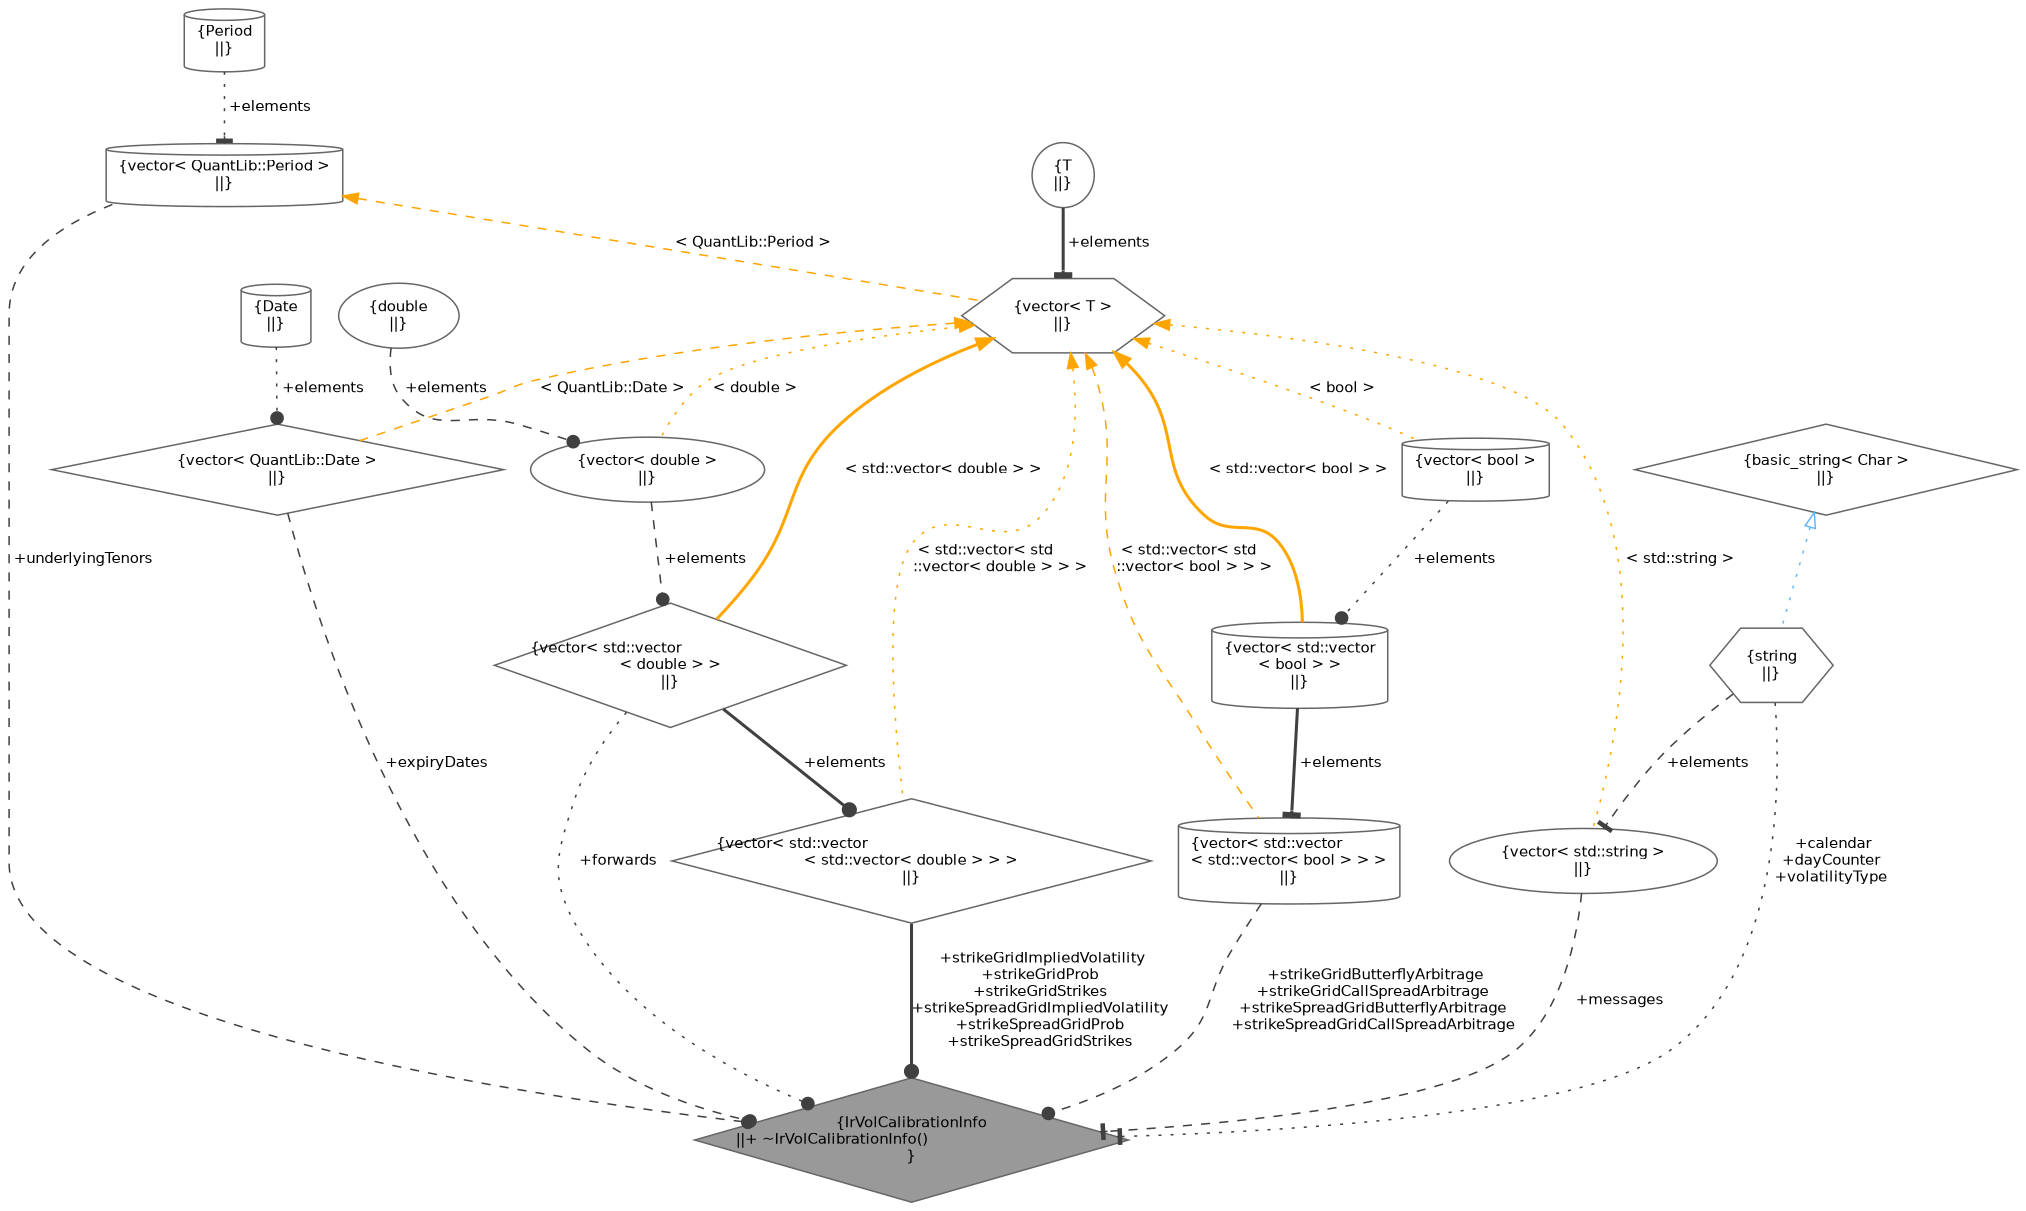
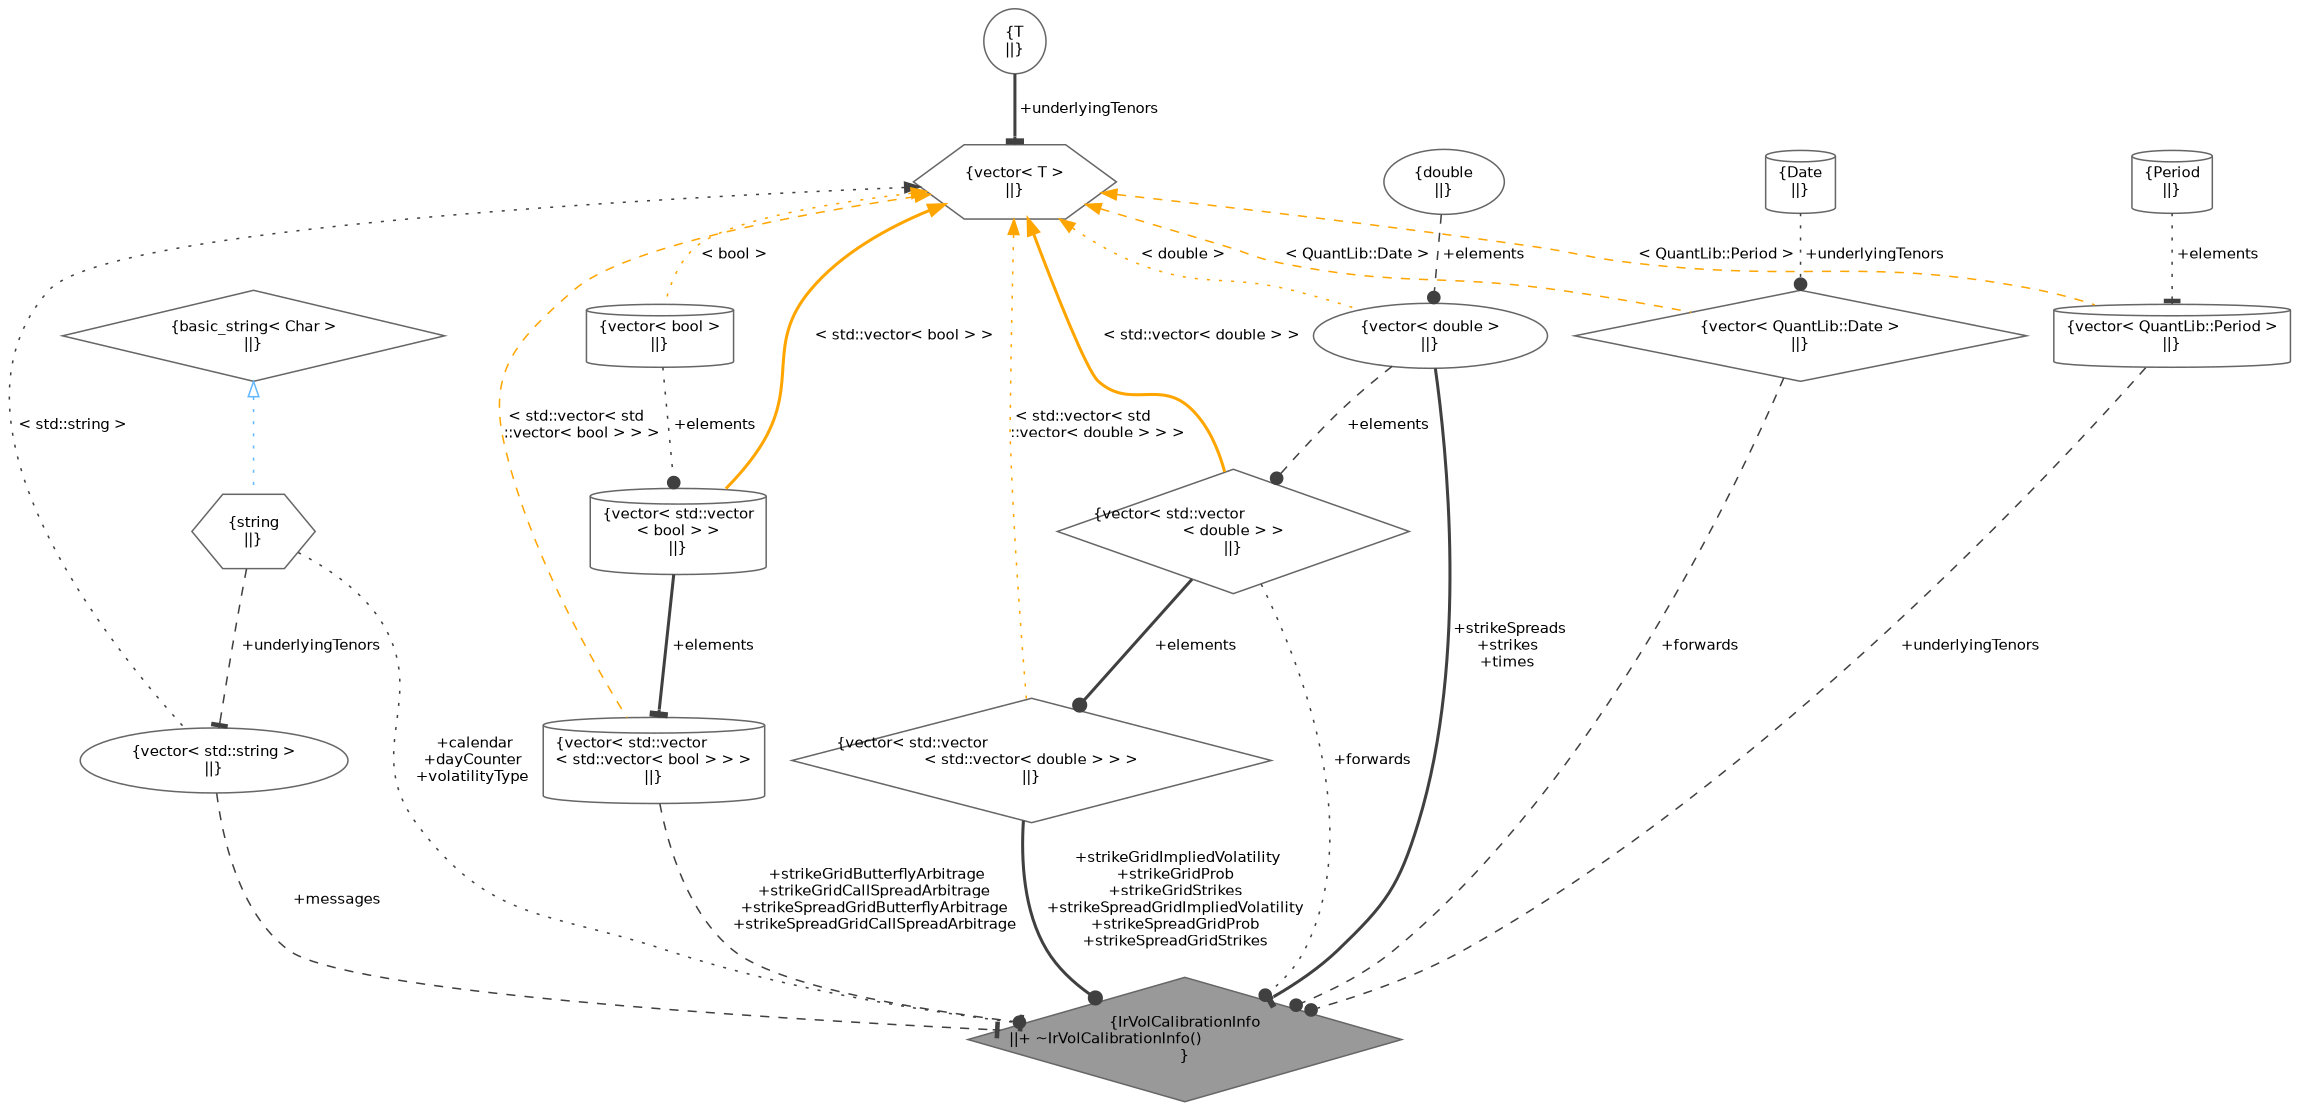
edge "{T ||}" -> "{vector< T > ||}": label " +elements" -> " +underlyingTenors"
edge "{vector< T > ||}" -> "{vector< QuantLib::Period > ||}": reversed
edge "{Date ||}" -> "{vector< QuantLib::Date > ||}": label " +elements" -> " +underlyingTenors"
edge "{vector< std::string > ||}" -> "{vector< T > ||}": color orange -> grey25
edge "{vector< double > ||}" -> "{IrVolCalibrationInfo ||+ ~IrVolCalibrationInfo() }": added, label "+strikeSpreads +strikes +times"
edge "{vector< QuantLib::Date > ||}" -> "{IrVolCalibrationInfo ||+ ~IrVolCalibrationInfo() }": label " +expiryDates" -> " +forwards"
edge "{string ||}" -> "{vector< std::string > ||}": label " +elements" -> " +underlyingTenors"
